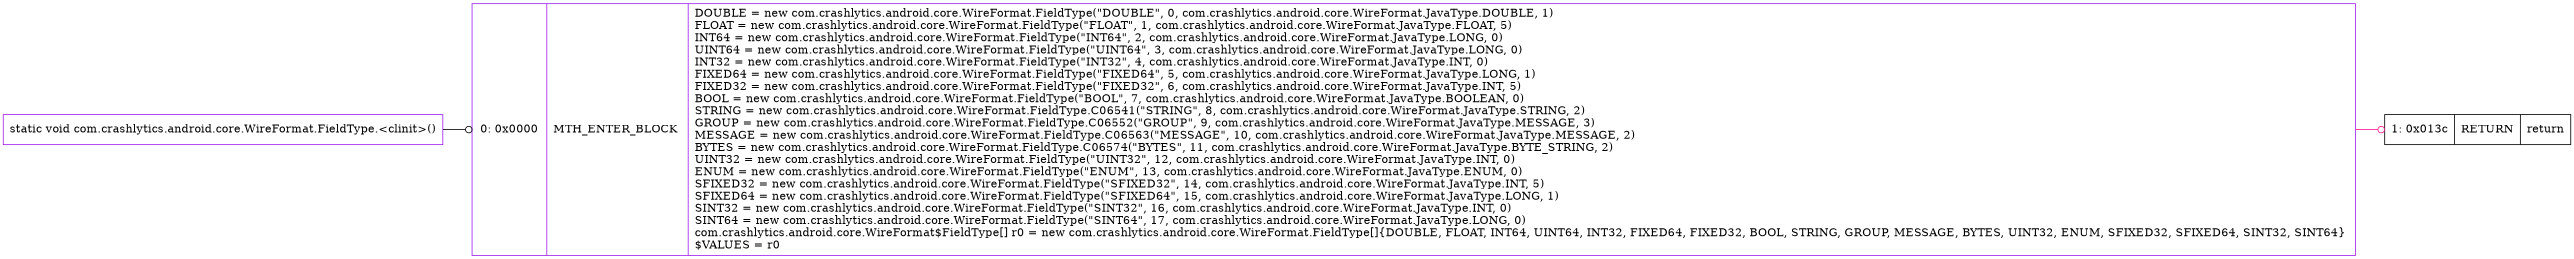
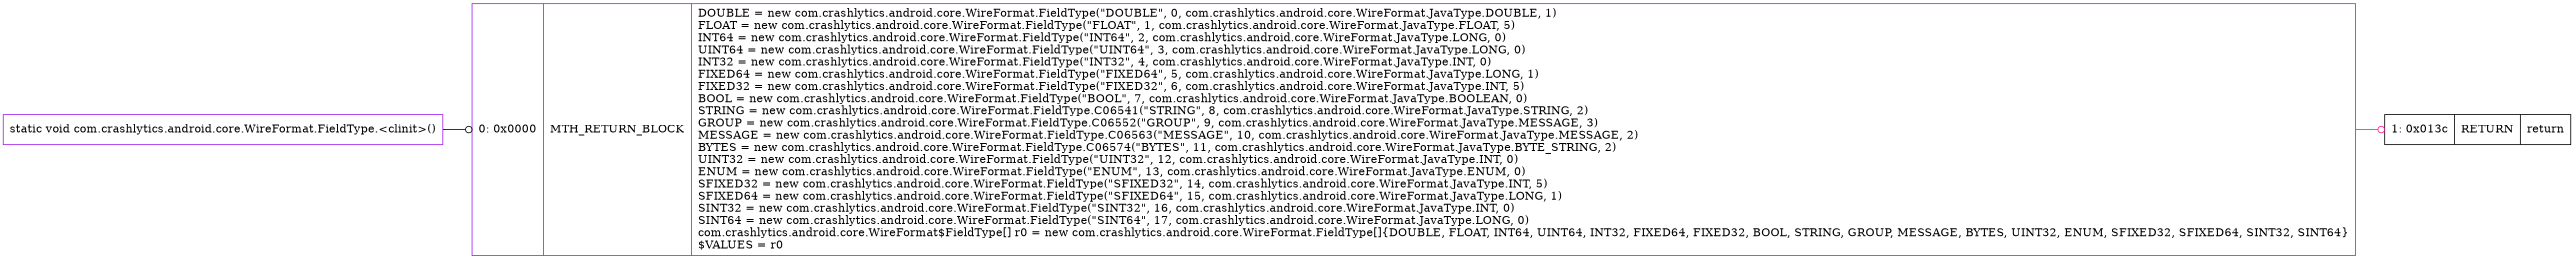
node "0: 0x0000": text "MTH_ENTER_BLOCK" -> "MTH_RETURN_BLOCK"
